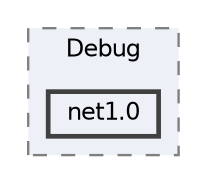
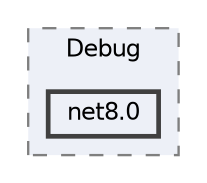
node "net1.0": label "net1.0" -> "net8.0"
